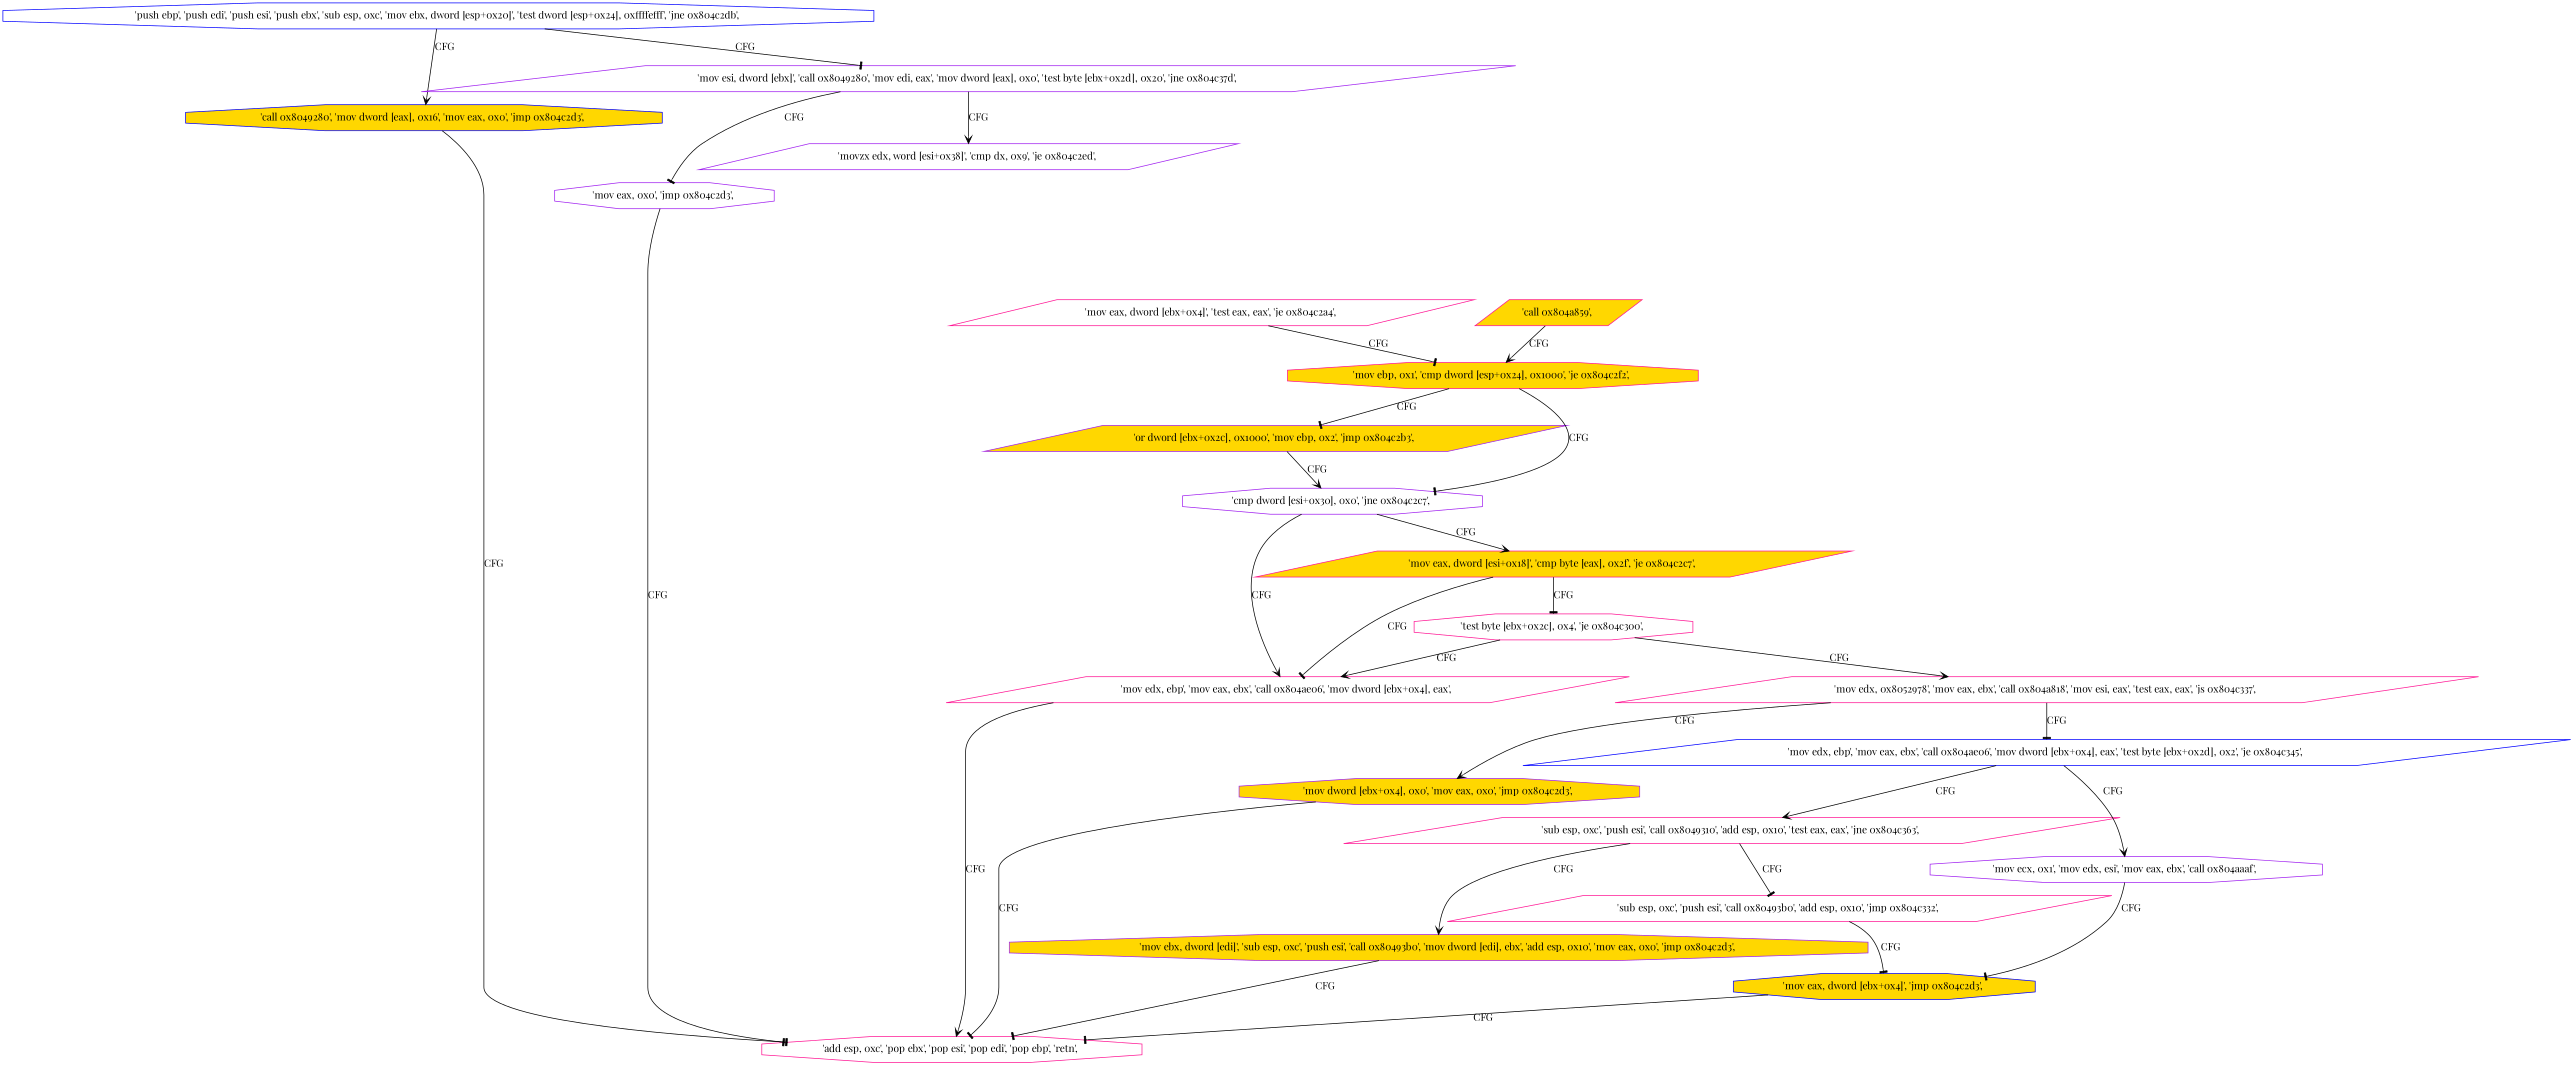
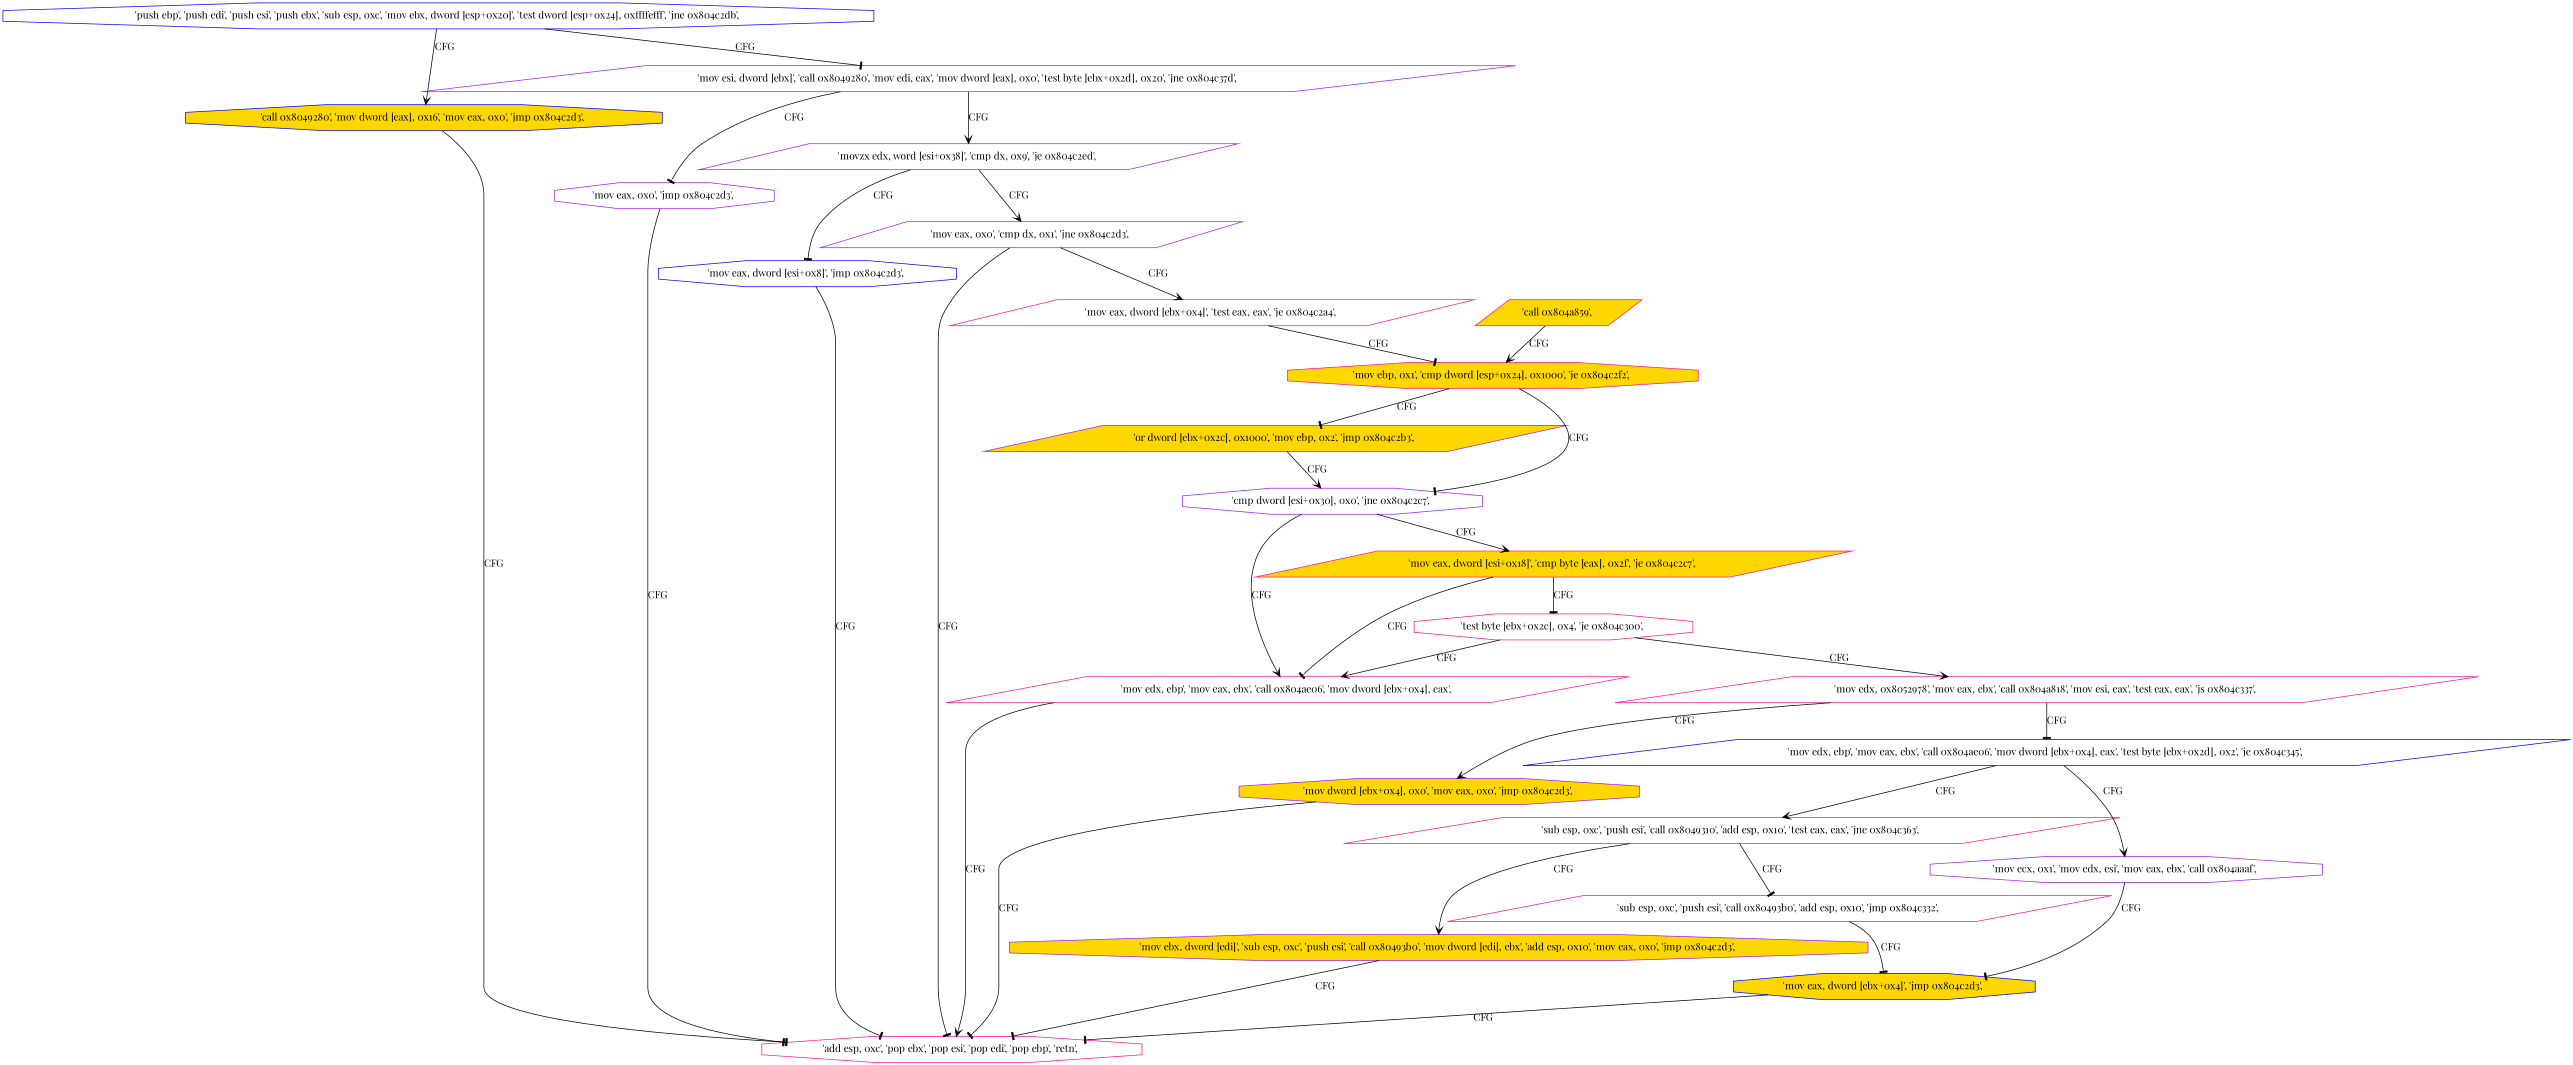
node "'mov eax, 0x0', 'cmp dx, 0x1', 'jne 0x804c2d3',": added
node "'mov eax, dword [esi+0x8]', 'jmp 0x804c2d3',": added
